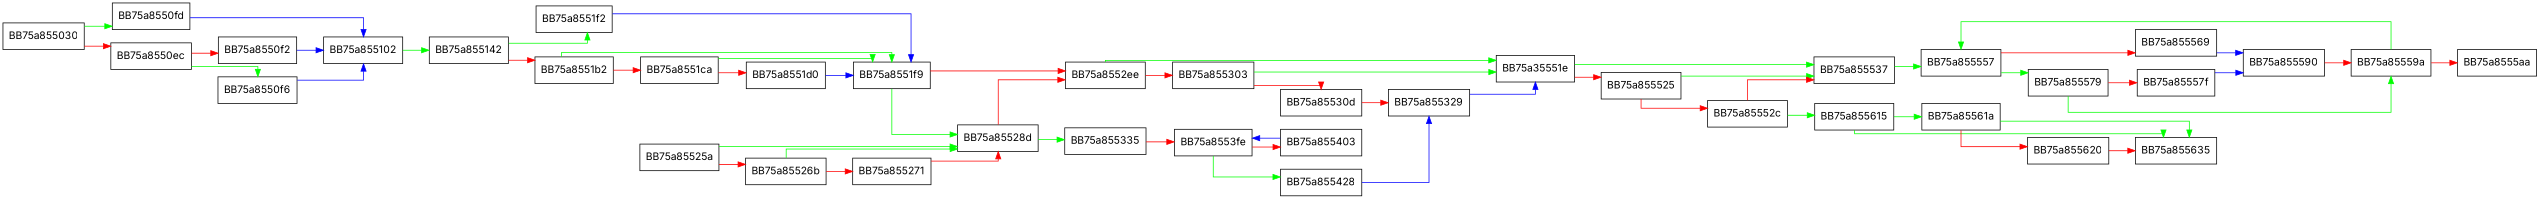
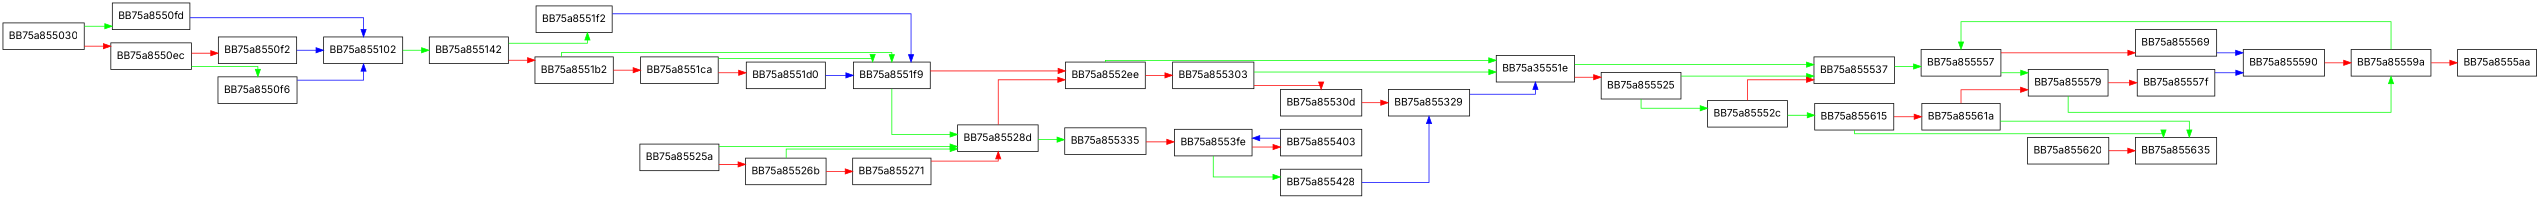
edge "BB75a855525" -> "BB75a85552c": color red -> green
edge "BB75a855615" -> "BB75a85561a": color green -> red
edge "BB75a85561a" -> "BB75a855620": now "BB75a85561a" -> "BB75a855579"
